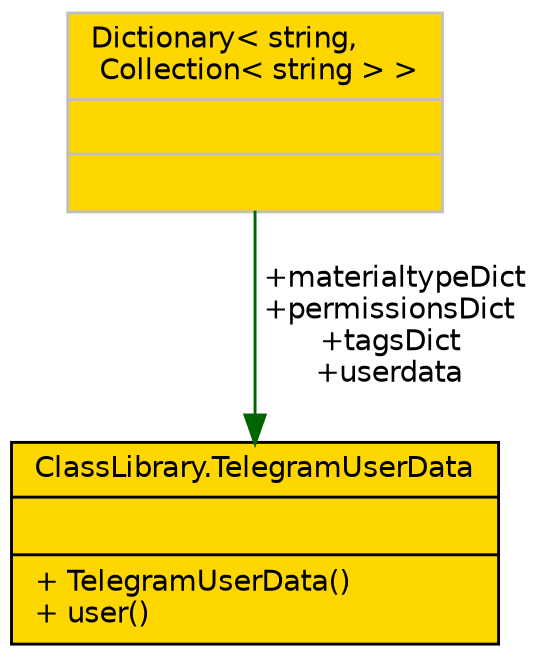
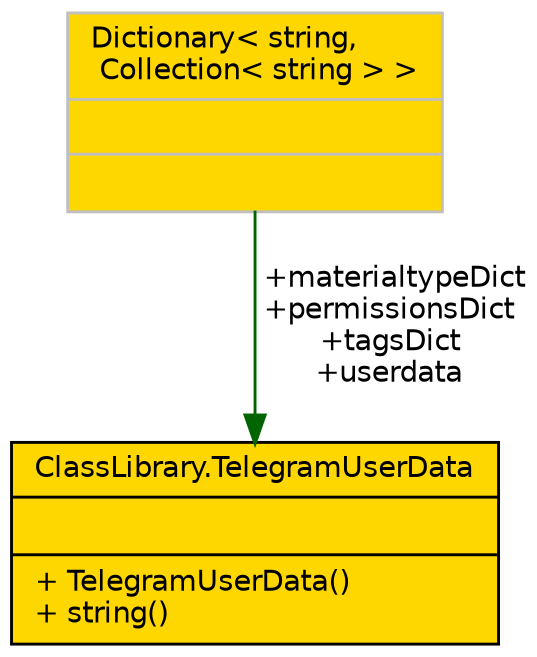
node "ClassLibrary.TelegramUserData": text "+ user()" -> "+ string()"
